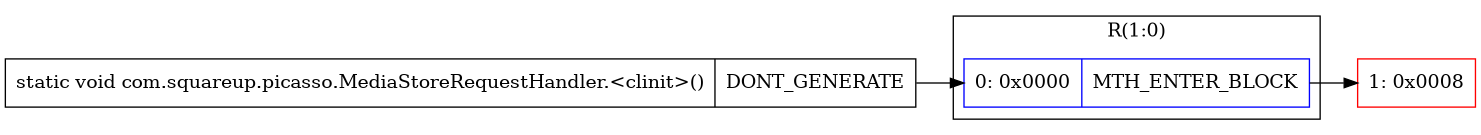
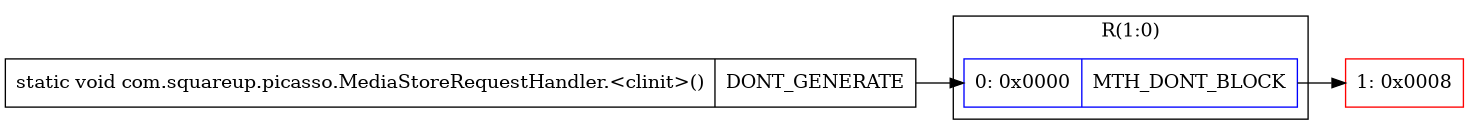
node "0: 0x0000": text "MTH_ENTER_BLOCK" -> "MTH_DONT_BLOCK"
